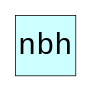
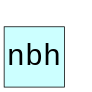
node "nbh": moved (45, 45) -> (34, 57)
